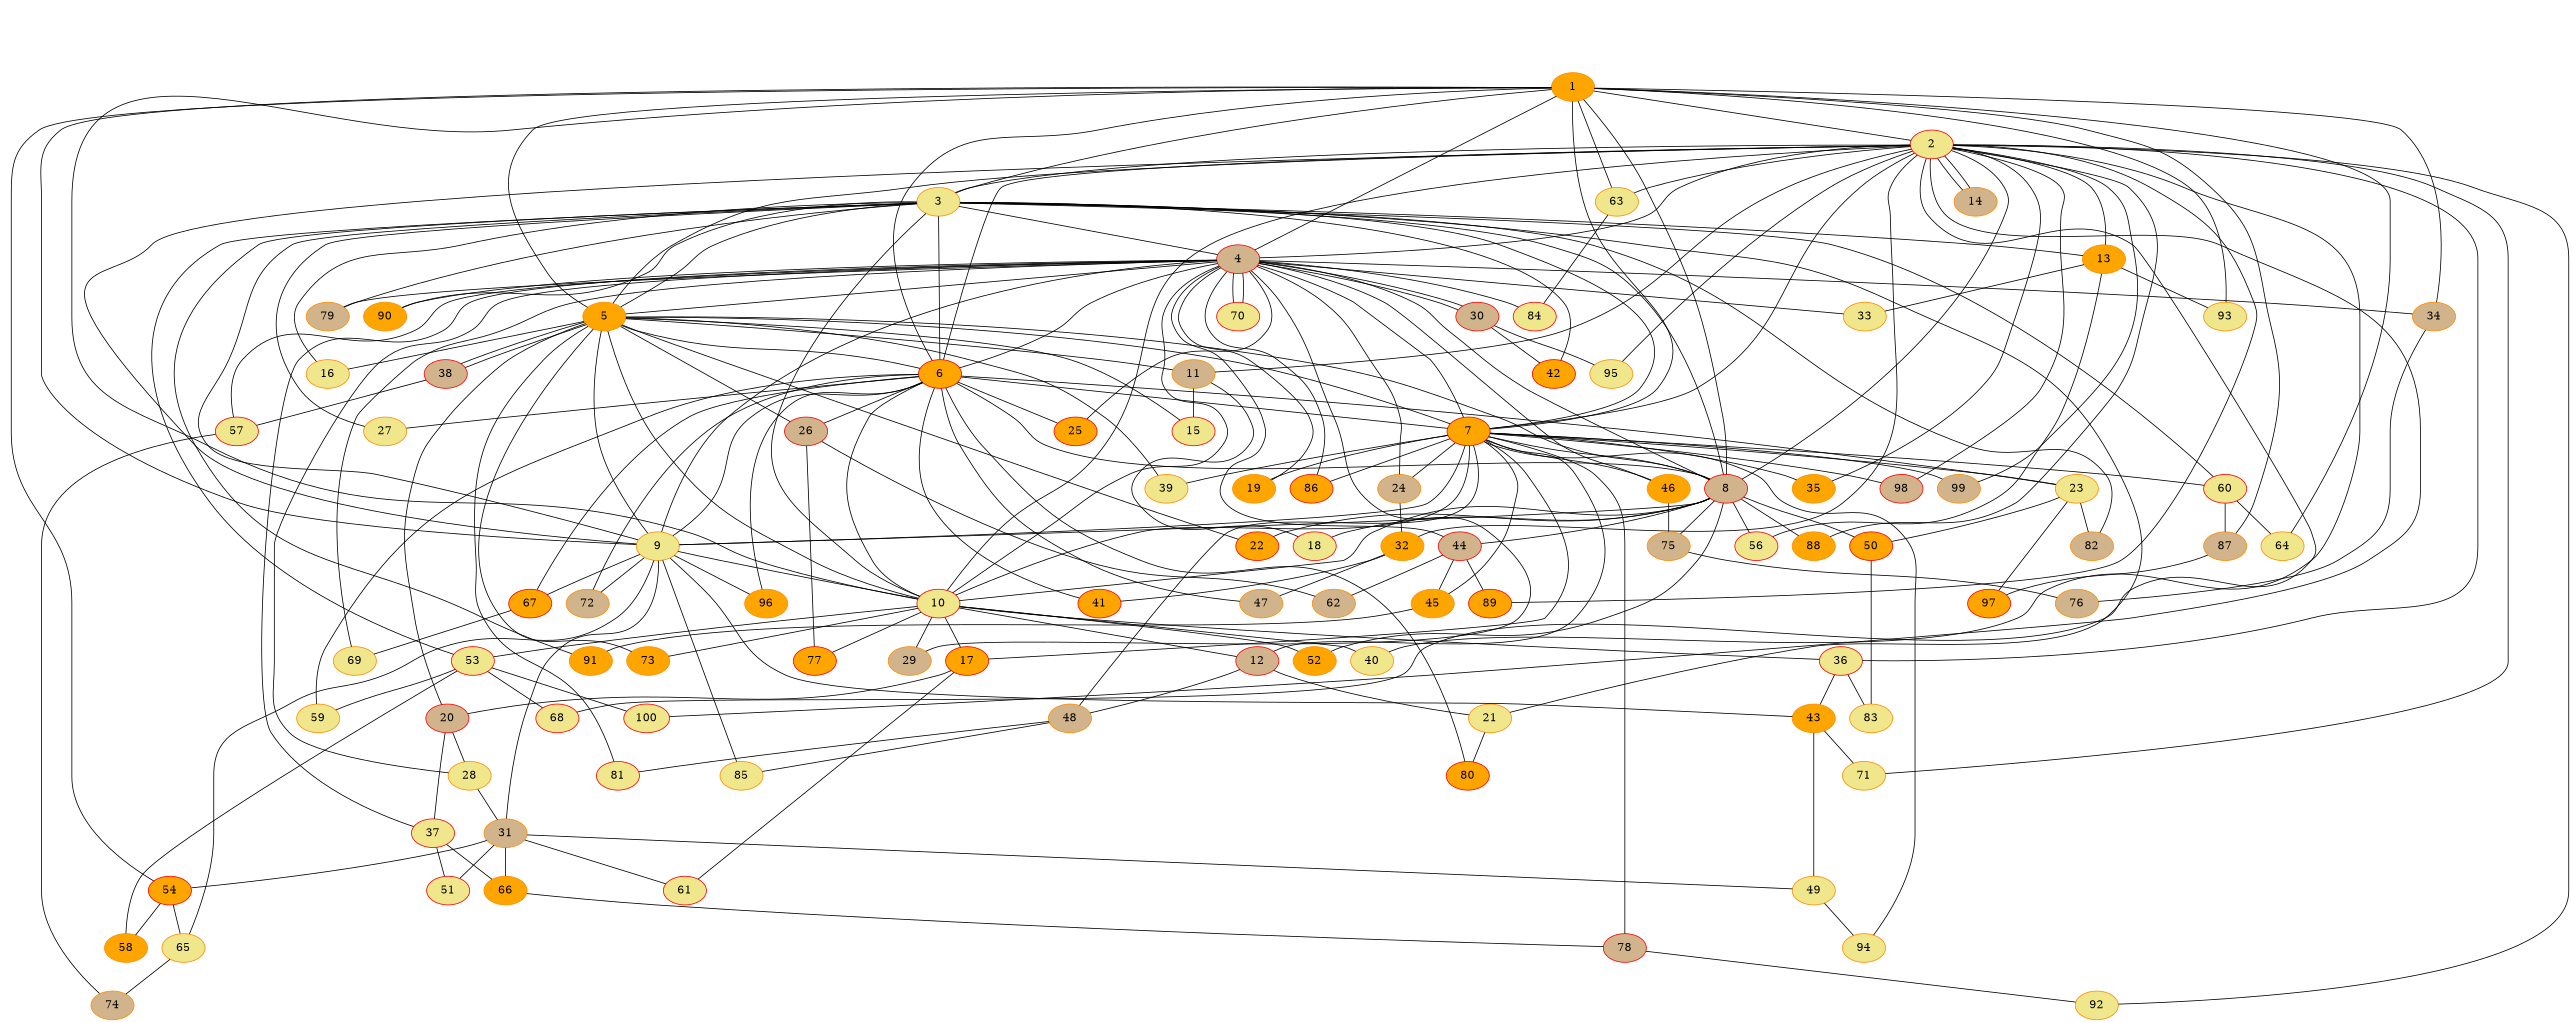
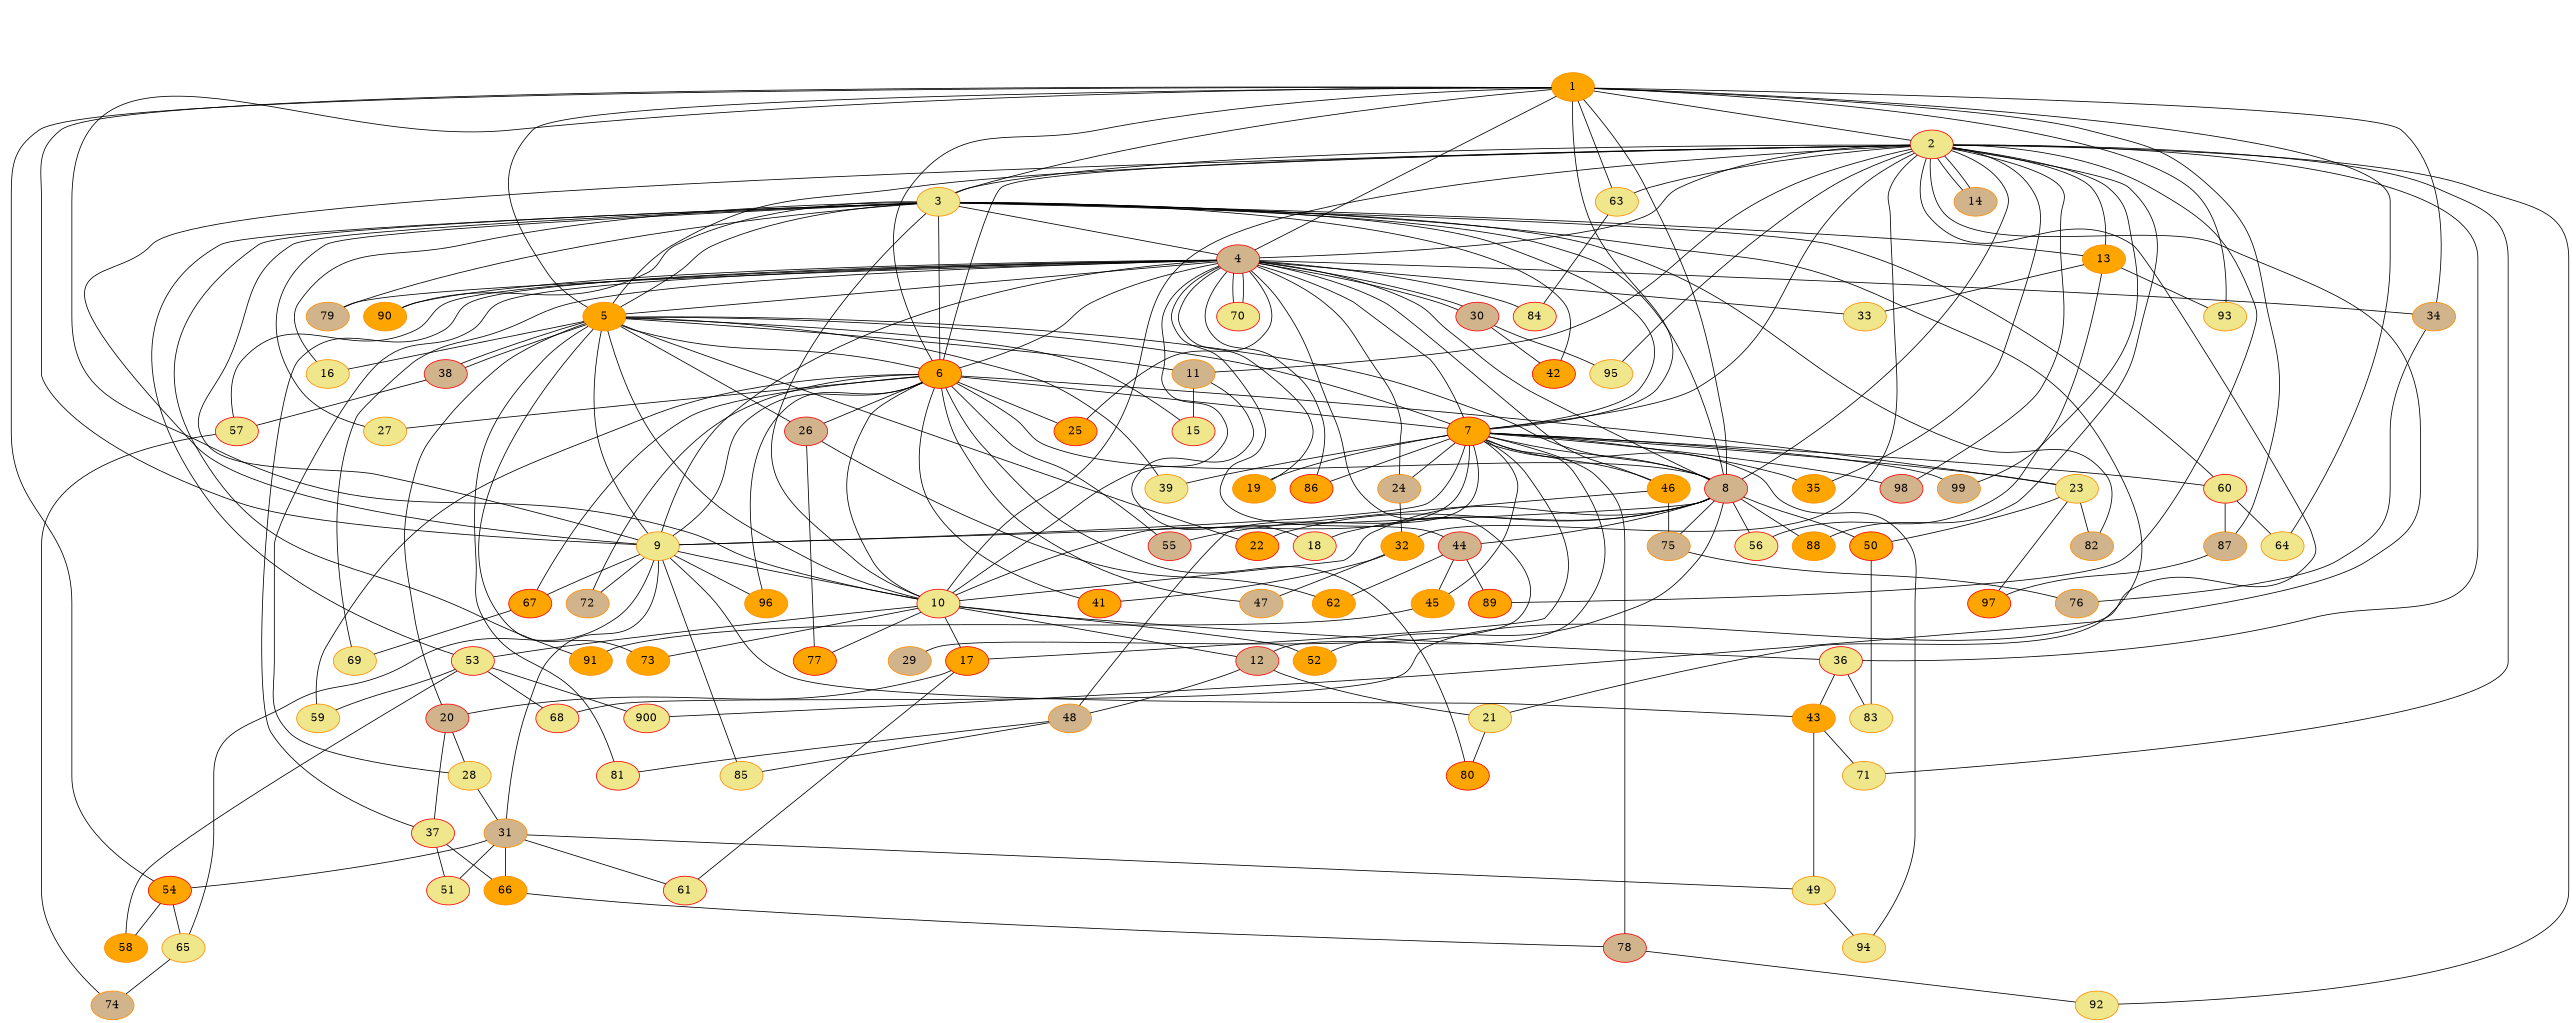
node "55": added
node "62": fillcolor tan -> orange
edge "10" -- "29": removed
node "40": removed
node "100": label "100" -> "900"
